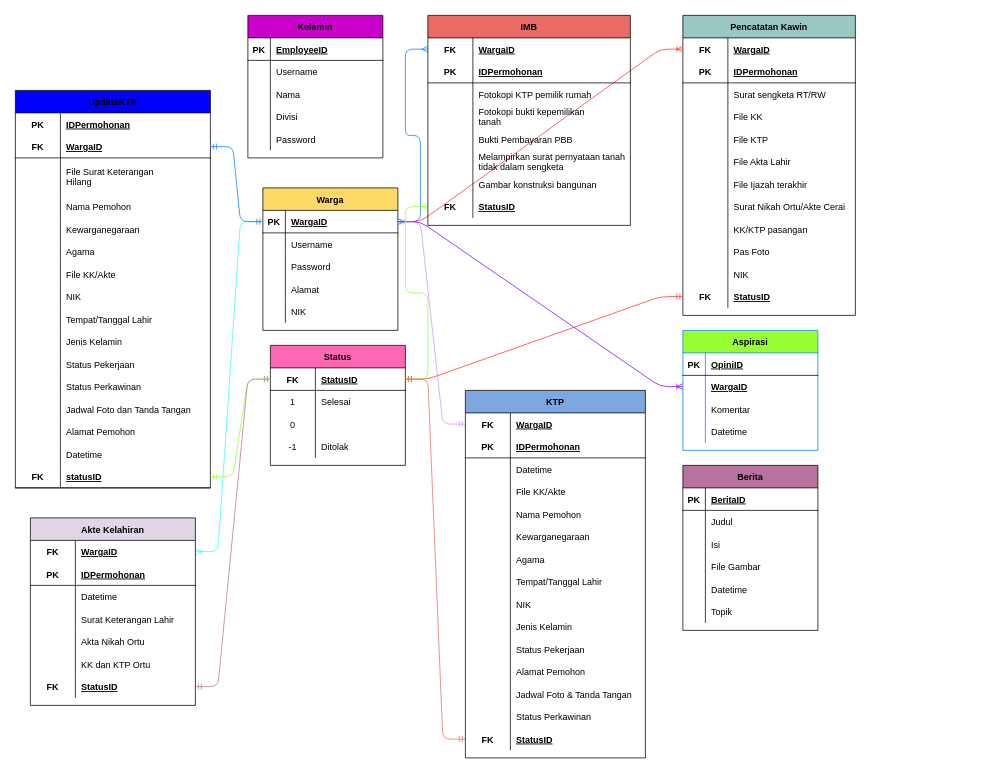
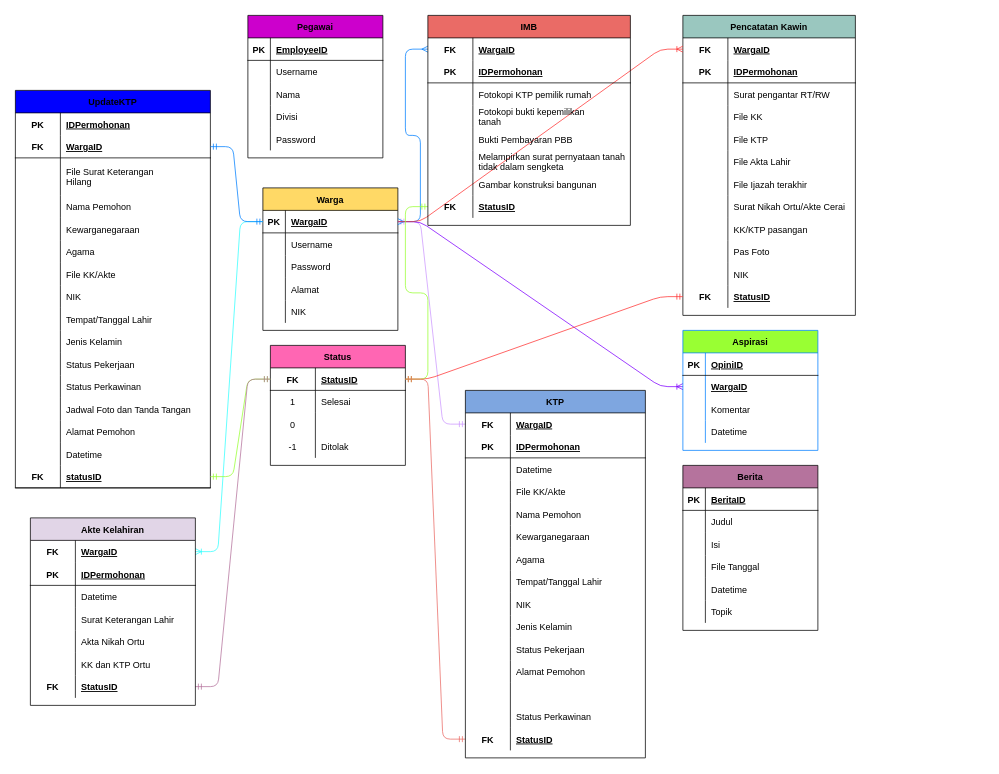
node "Kelamin": label "Kelamin" -> "Pegawai"
node "Surat sengketa RT/RW": label "Surat sengketa RT/RW" -> "Surat pengantar RT/RW"
node "File Gambar": label "File Gambar" -> "File Tanggal"
node "Jadwal Foto & Tanda Tangan": removed
